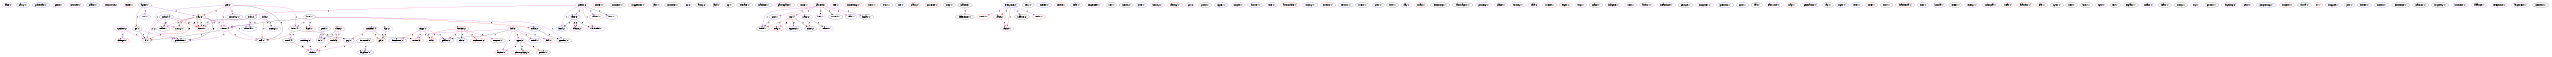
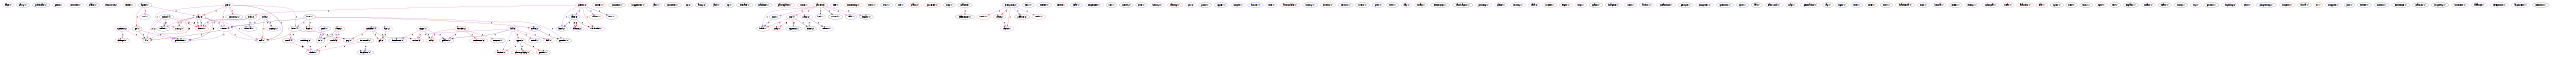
node "edu(2)": removed
